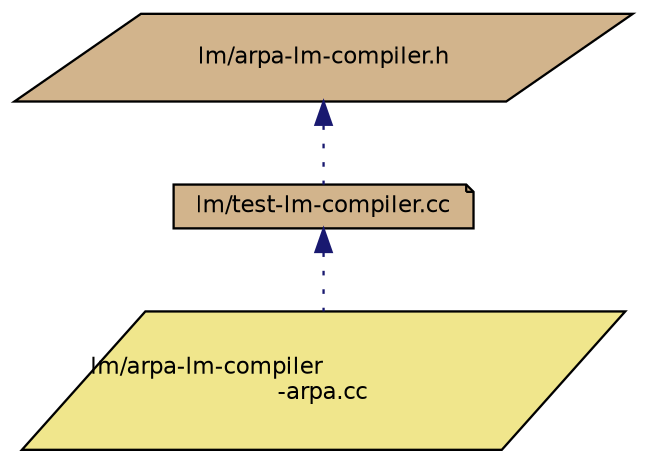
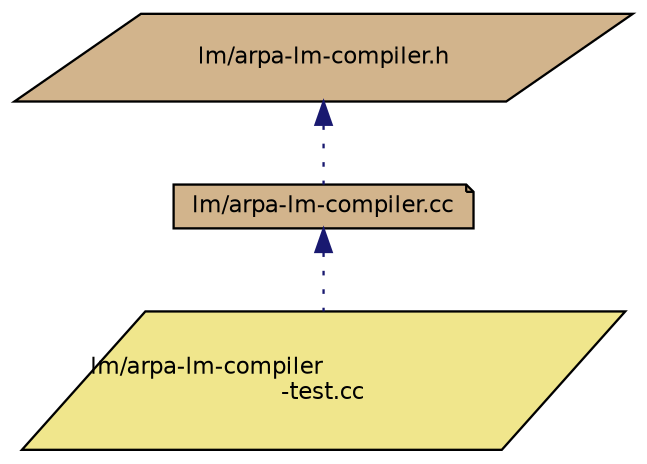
node "lm/test-lm-compiler.cc": label "lm/test-lm-compiler.cc" -> "lm/arpa-lm-compiler.cc"
node "lm/arpa-lm-compiler -arpa.cc": label "lm/arpa-lm-compiler -arpa.cc" -> "lm/arpa-lm-compiler -test.cc"
